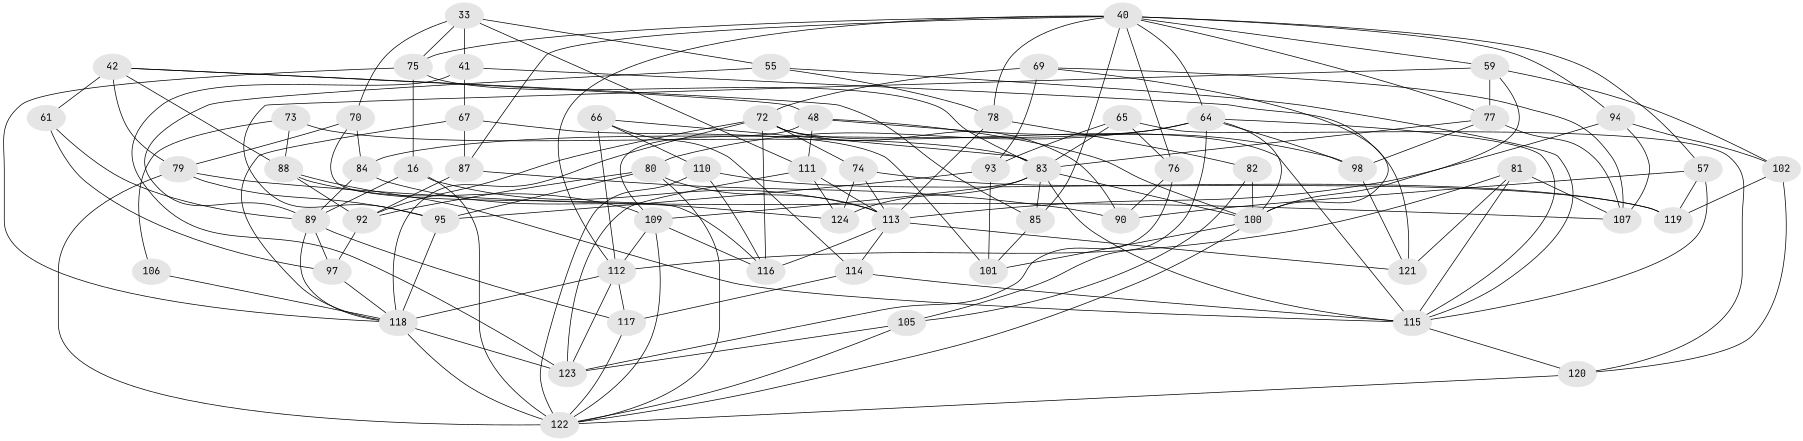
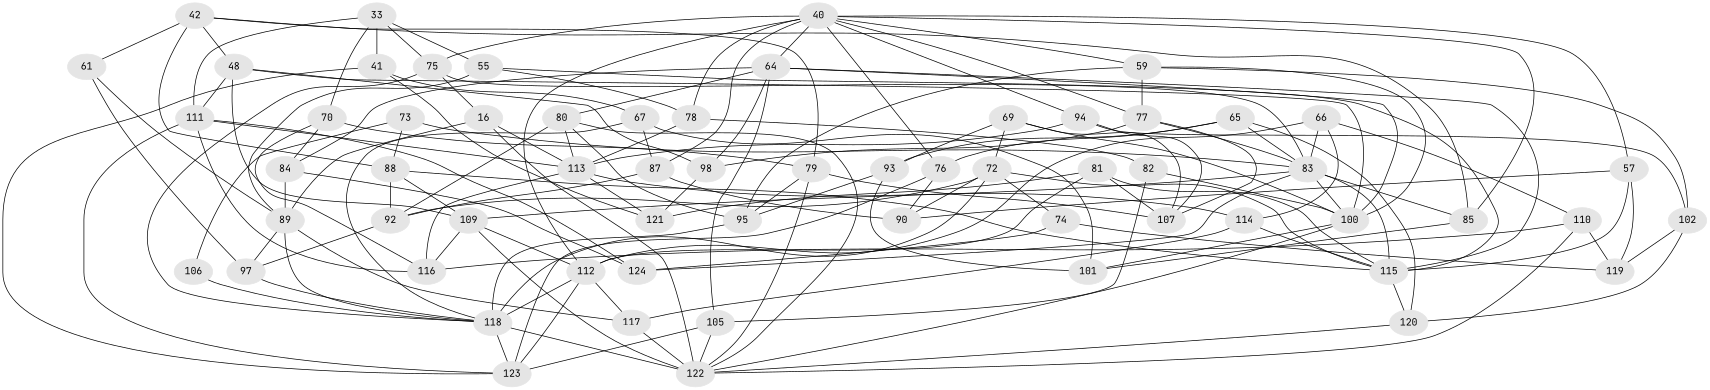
edge "72" -- "116": now "111" -- "116"
edge "74" -- "113": removed
